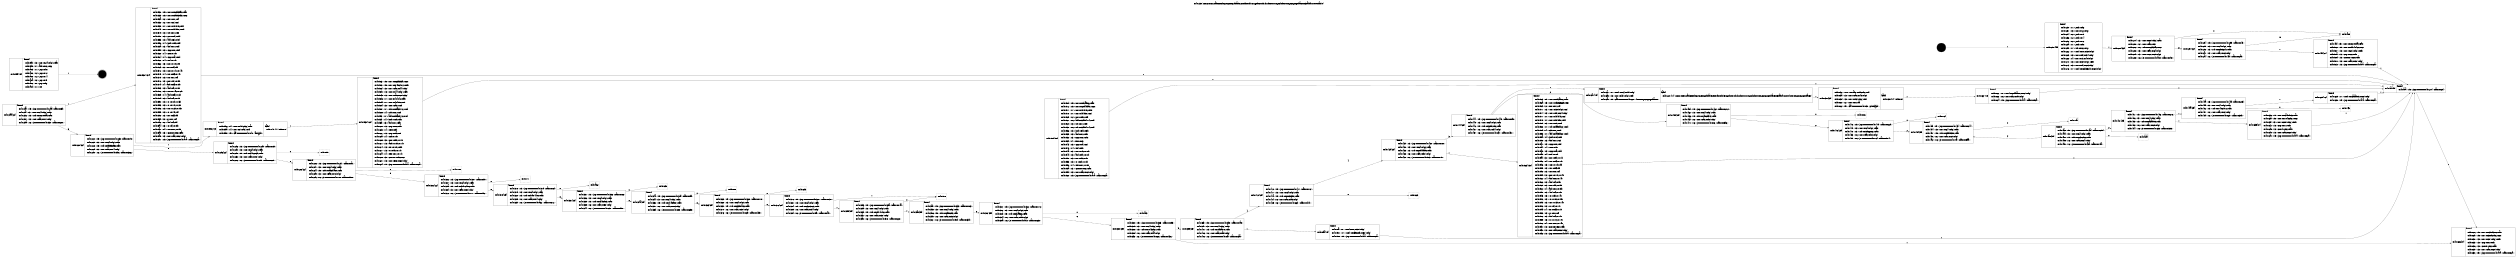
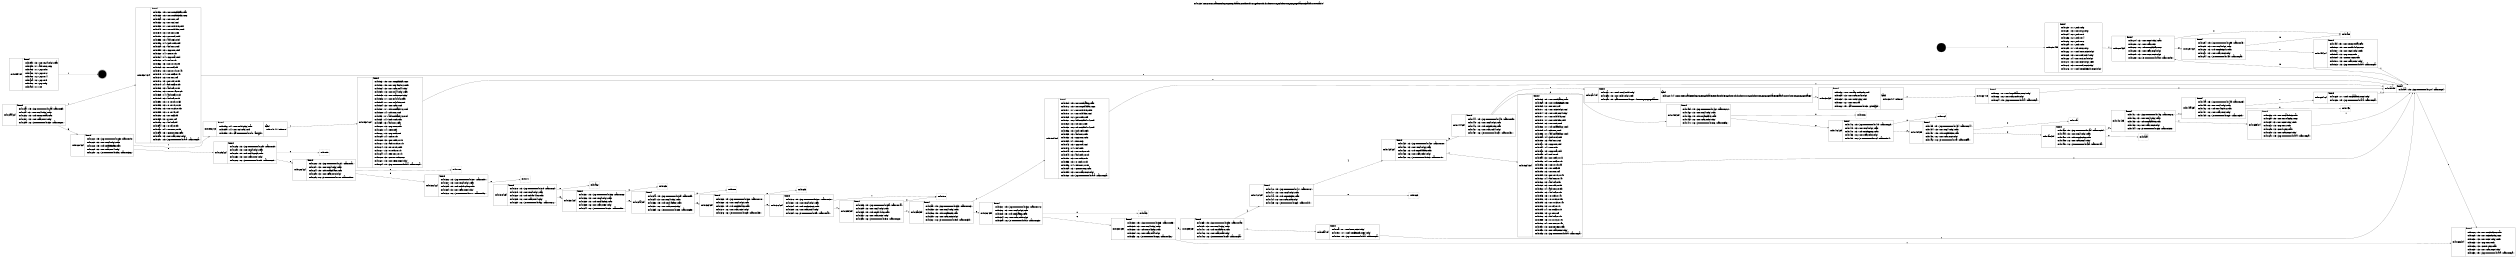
edge "0x401a7a [5]" -> "0x40127d [23]": added, label "10"
edge "0x40142b [25]" -> "0x401444 [25]": reversed
edge "0x4014a8 [25]" -> "0x40148f [25]": reversed
edge "0x4013ae [25]" -> "0x40190d [88]": added, label "1"
edge "0x401302 [22]" -> "0x401318 [25]": removed, label "8"
